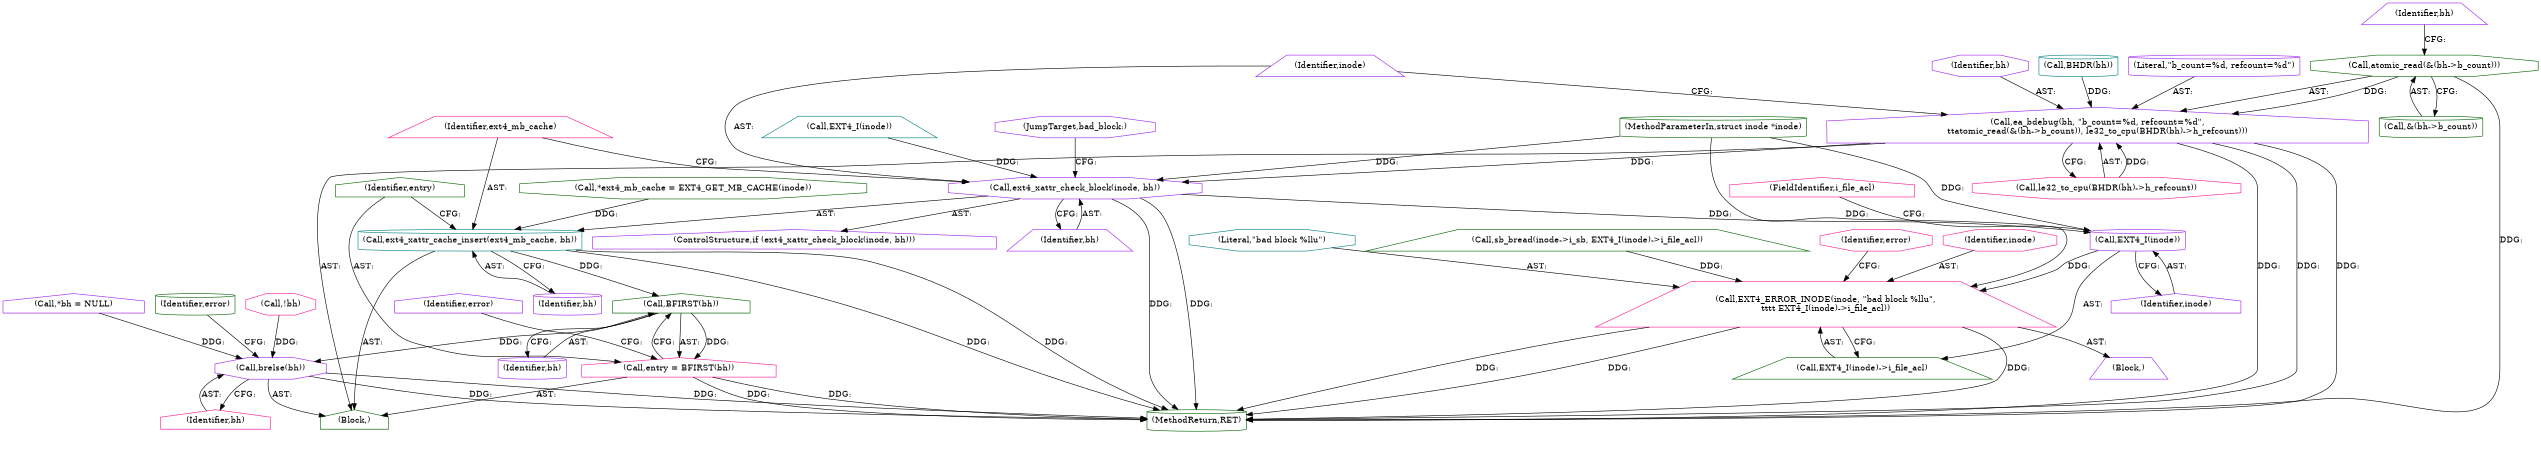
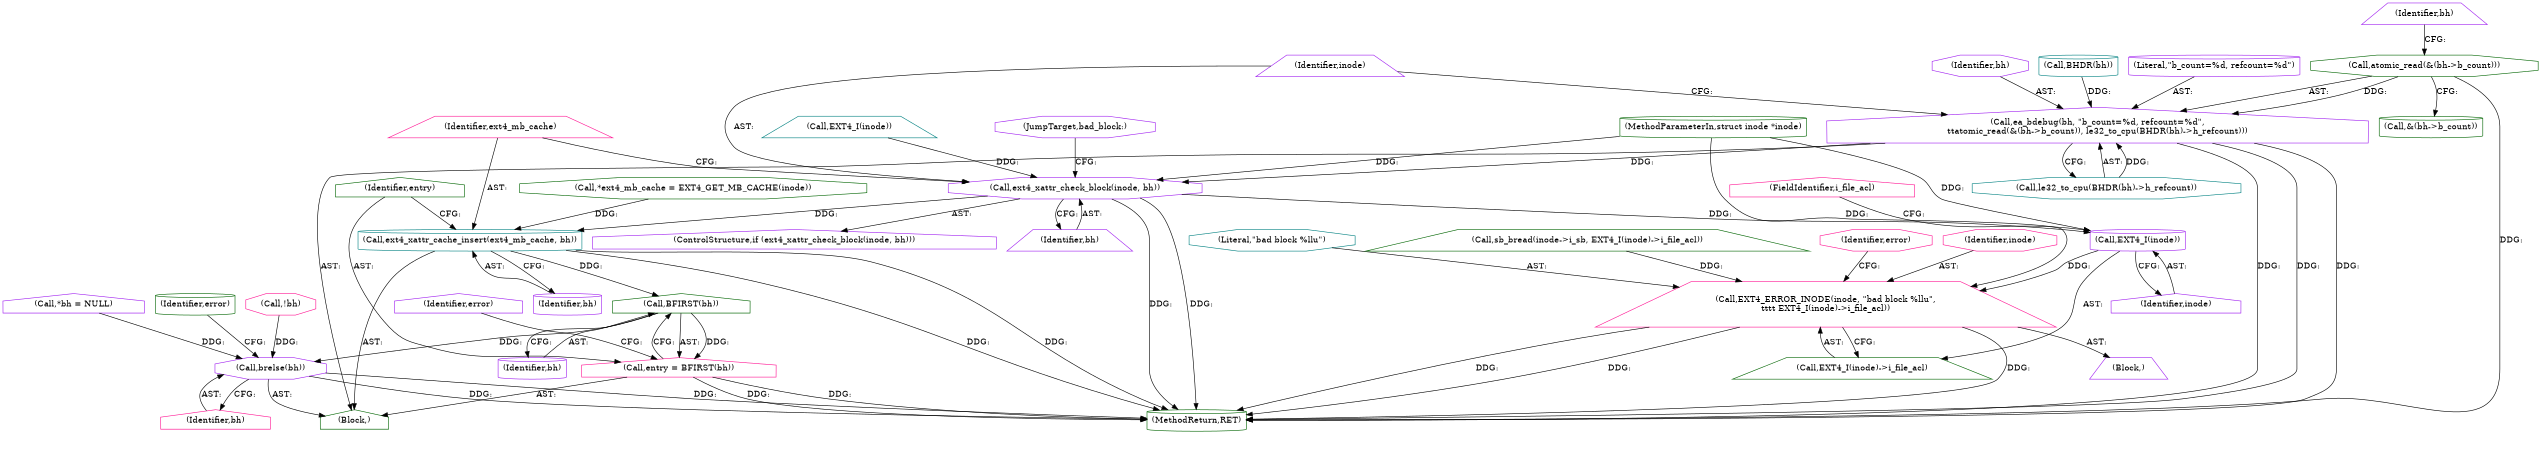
edge "(Call,&(bh->b_count))" -> "(Call,atomic_read(&(bh->b_count)))": removed, label "AST:"
node "(Call,le32_to_cpu(BHDR(bh)->h_refcount))": color deeppink -> teal
edge "(Call,ext4_xattr_check_block(inode, bh))" -> "(Call,ext4_xattr_cache_insert(ext4_mb_cache, bh))": label "AST: " -> "DDG: "
